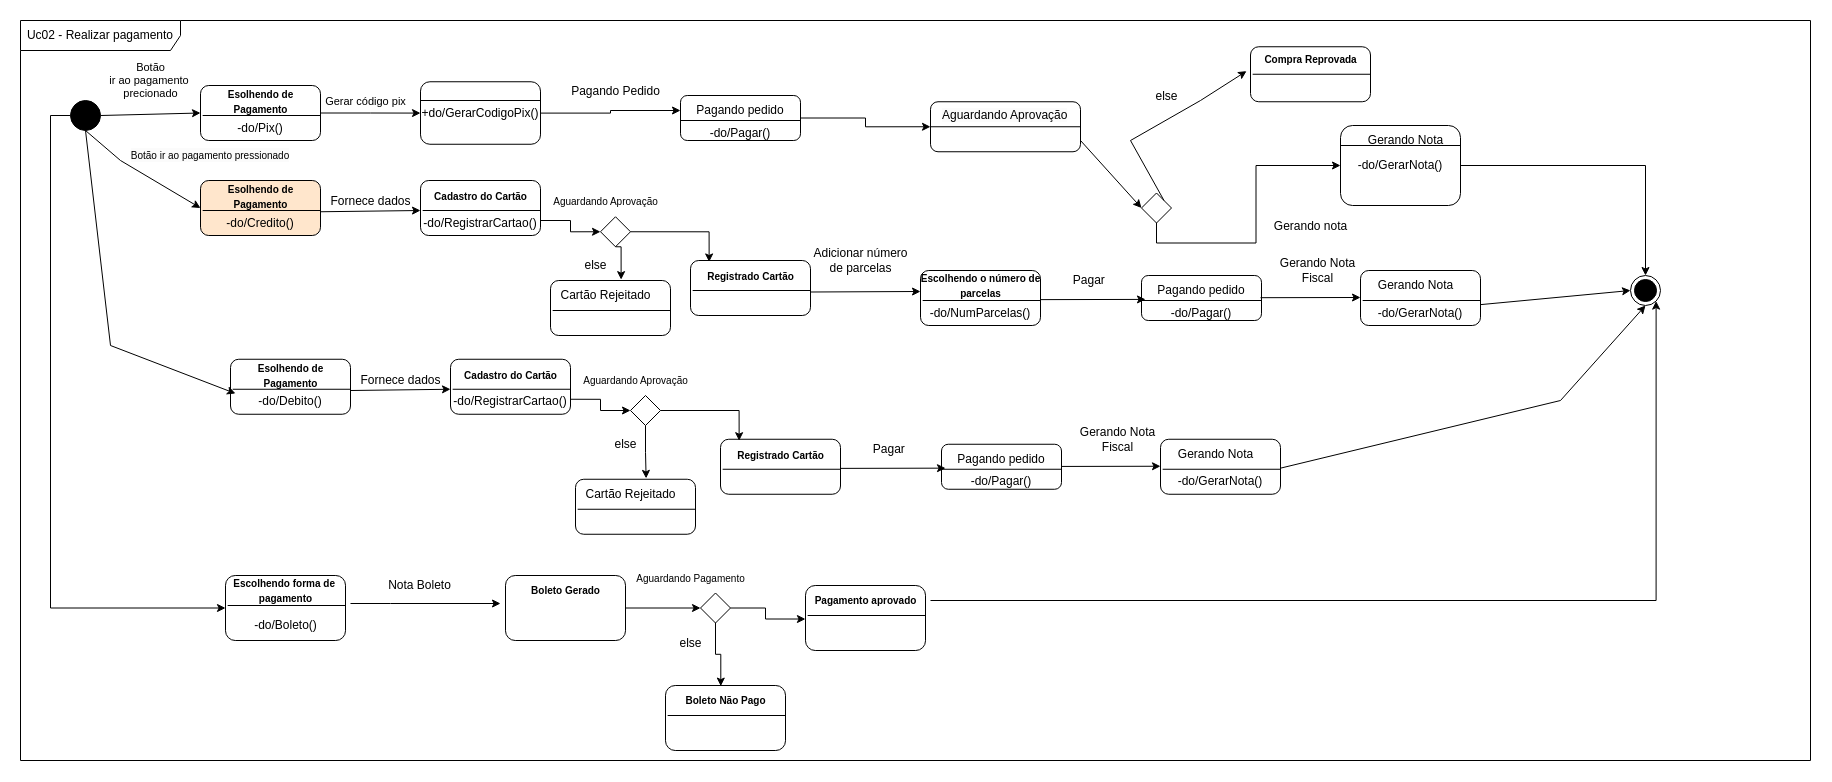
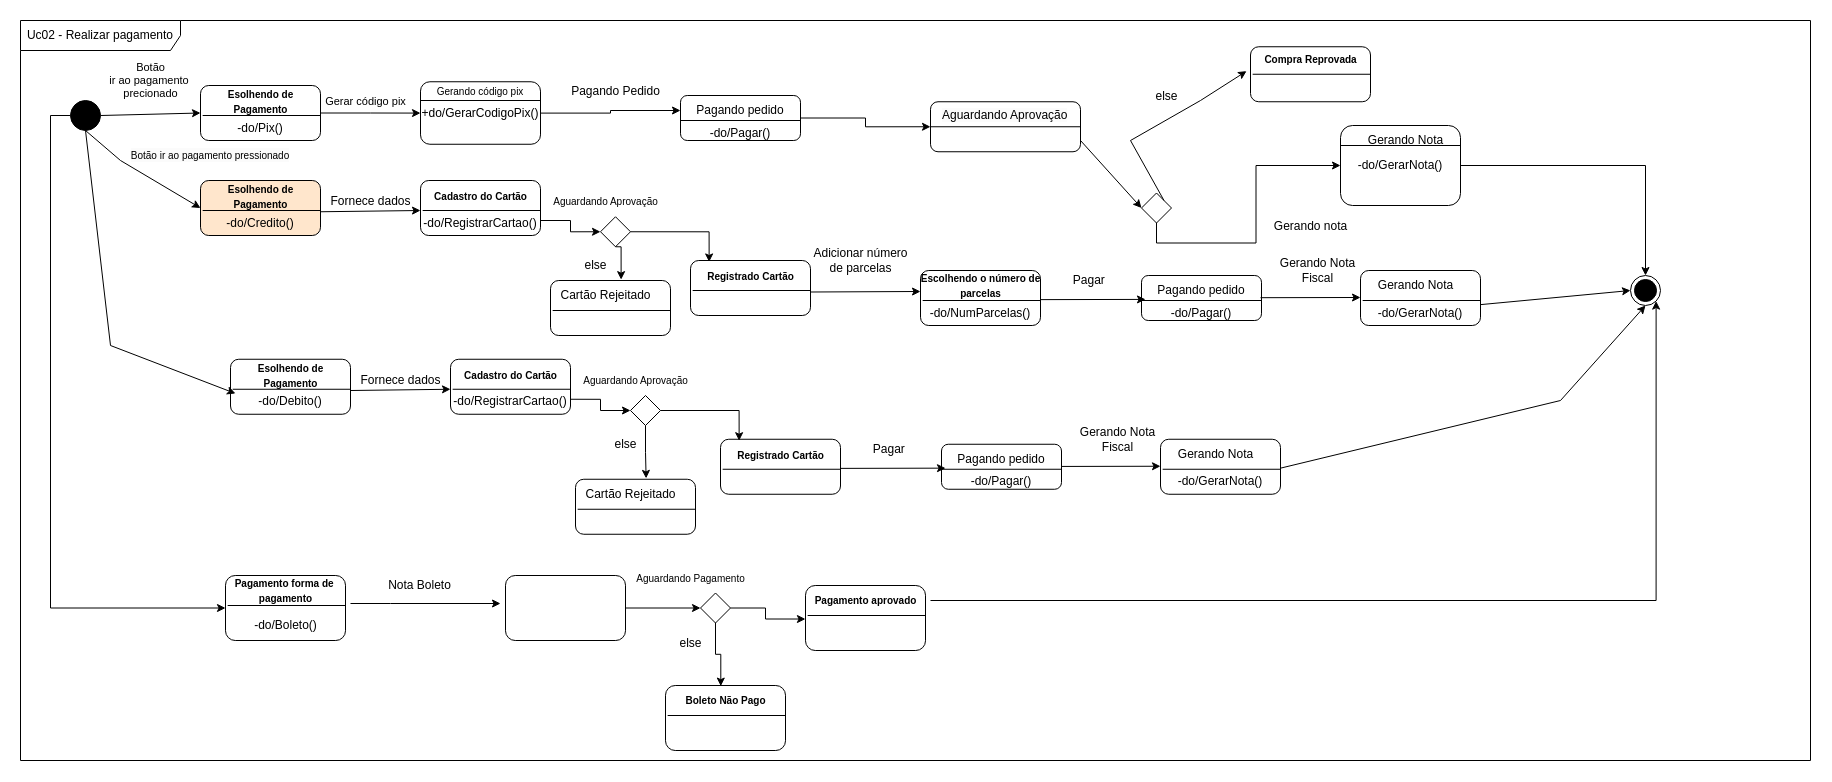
node "Gerando código pix": added
node "Escolhendo forma de pagamento": label "Escolhendo forma de pagamento" -> "Pagamento forma de pagamento"
node "Boleto Gerado": removed
